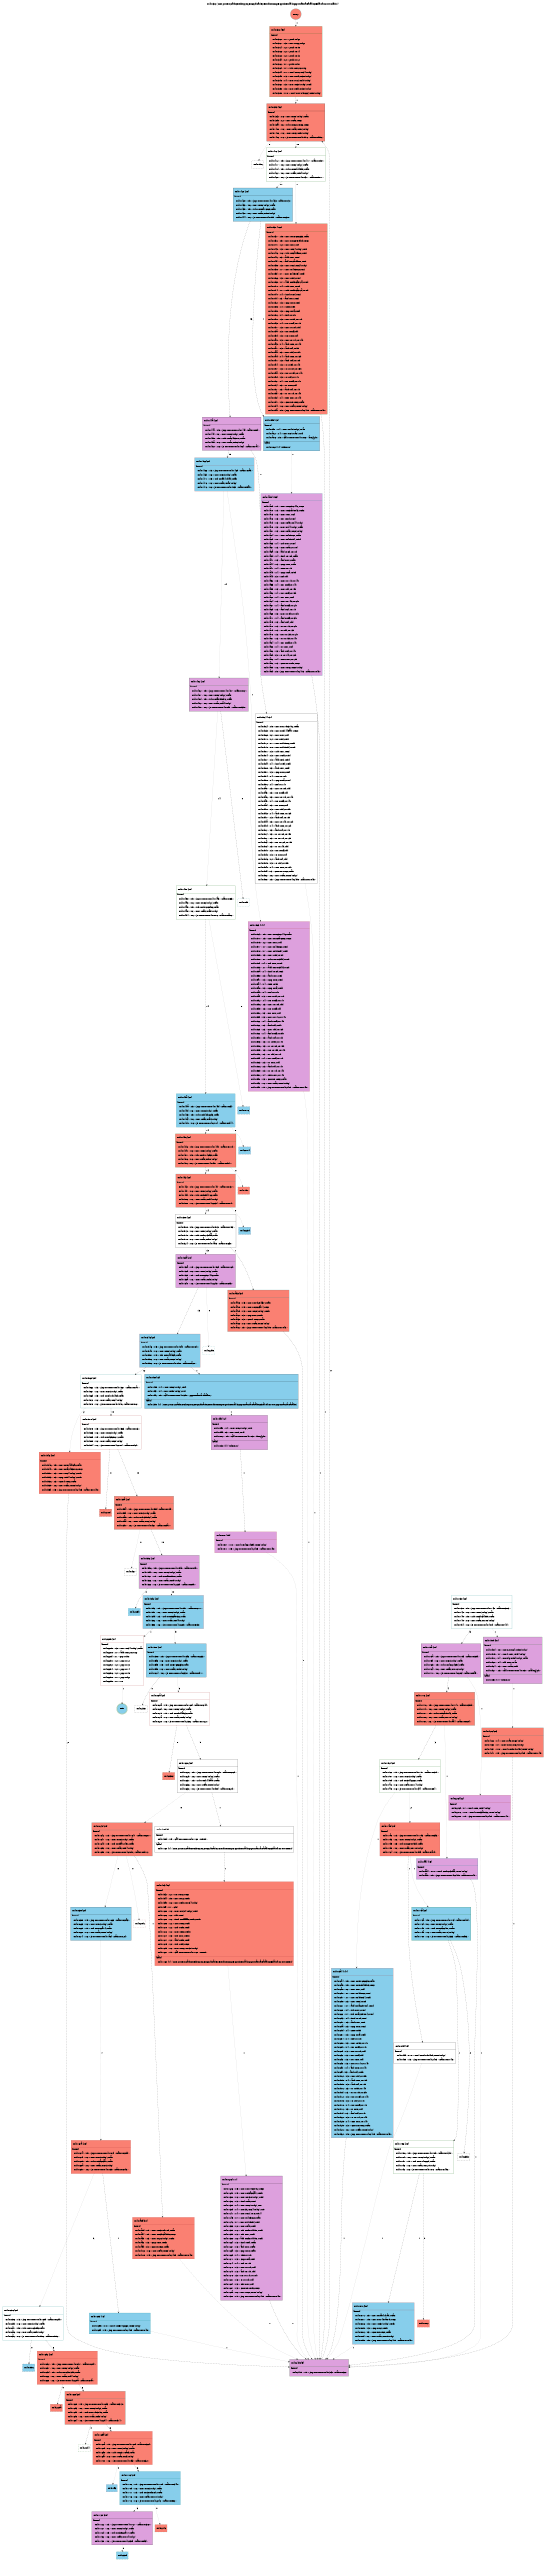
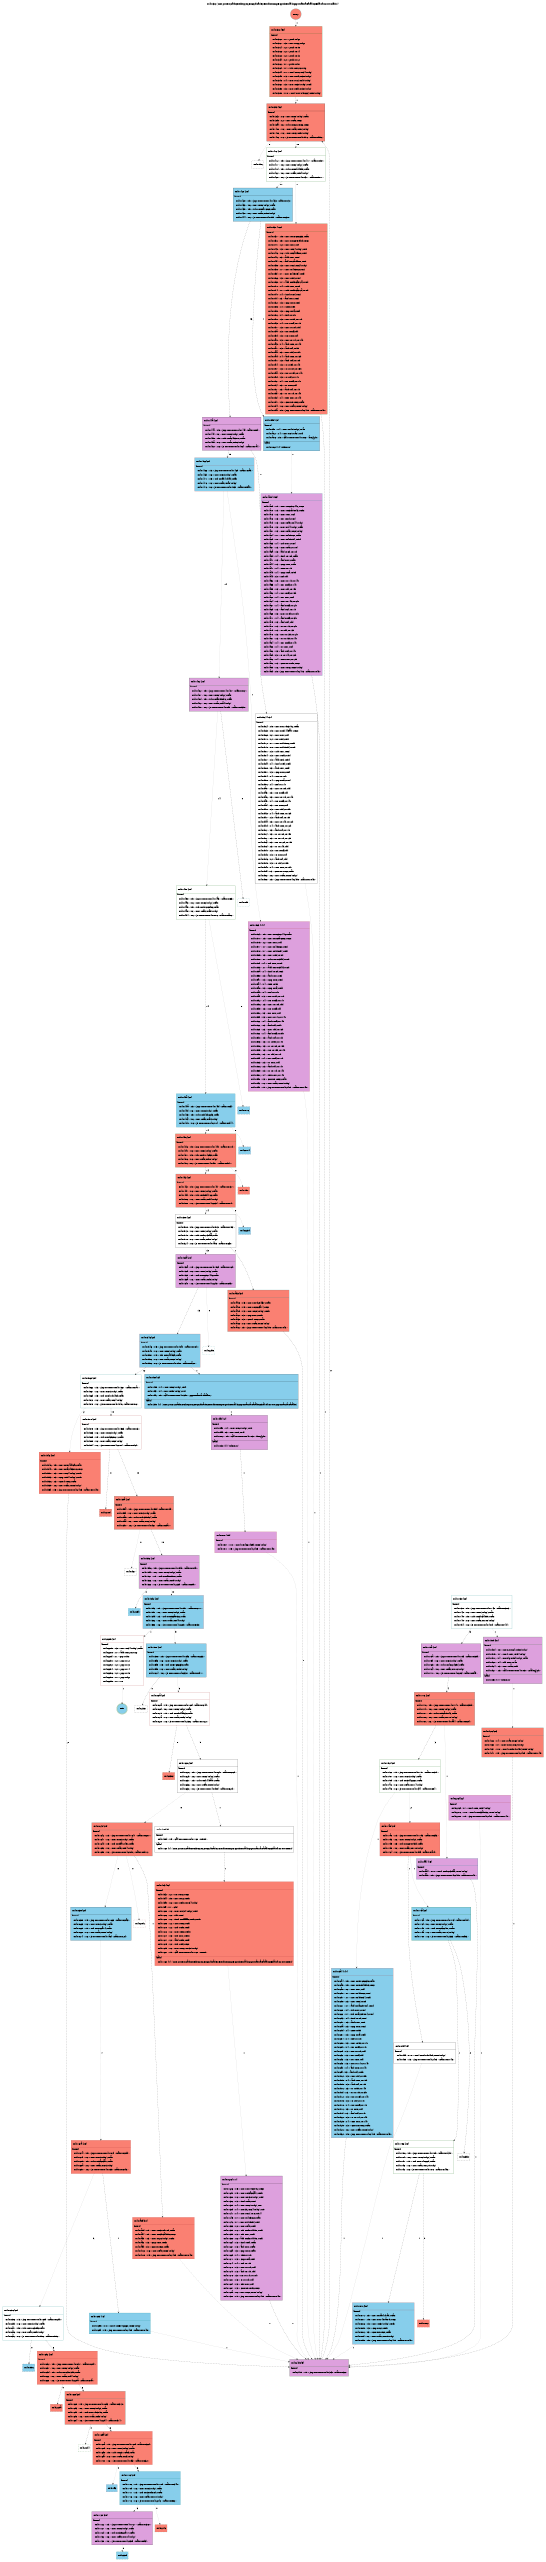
edge "0x40175a [28]" -> "0x40226f [22]": removed, label "1"
